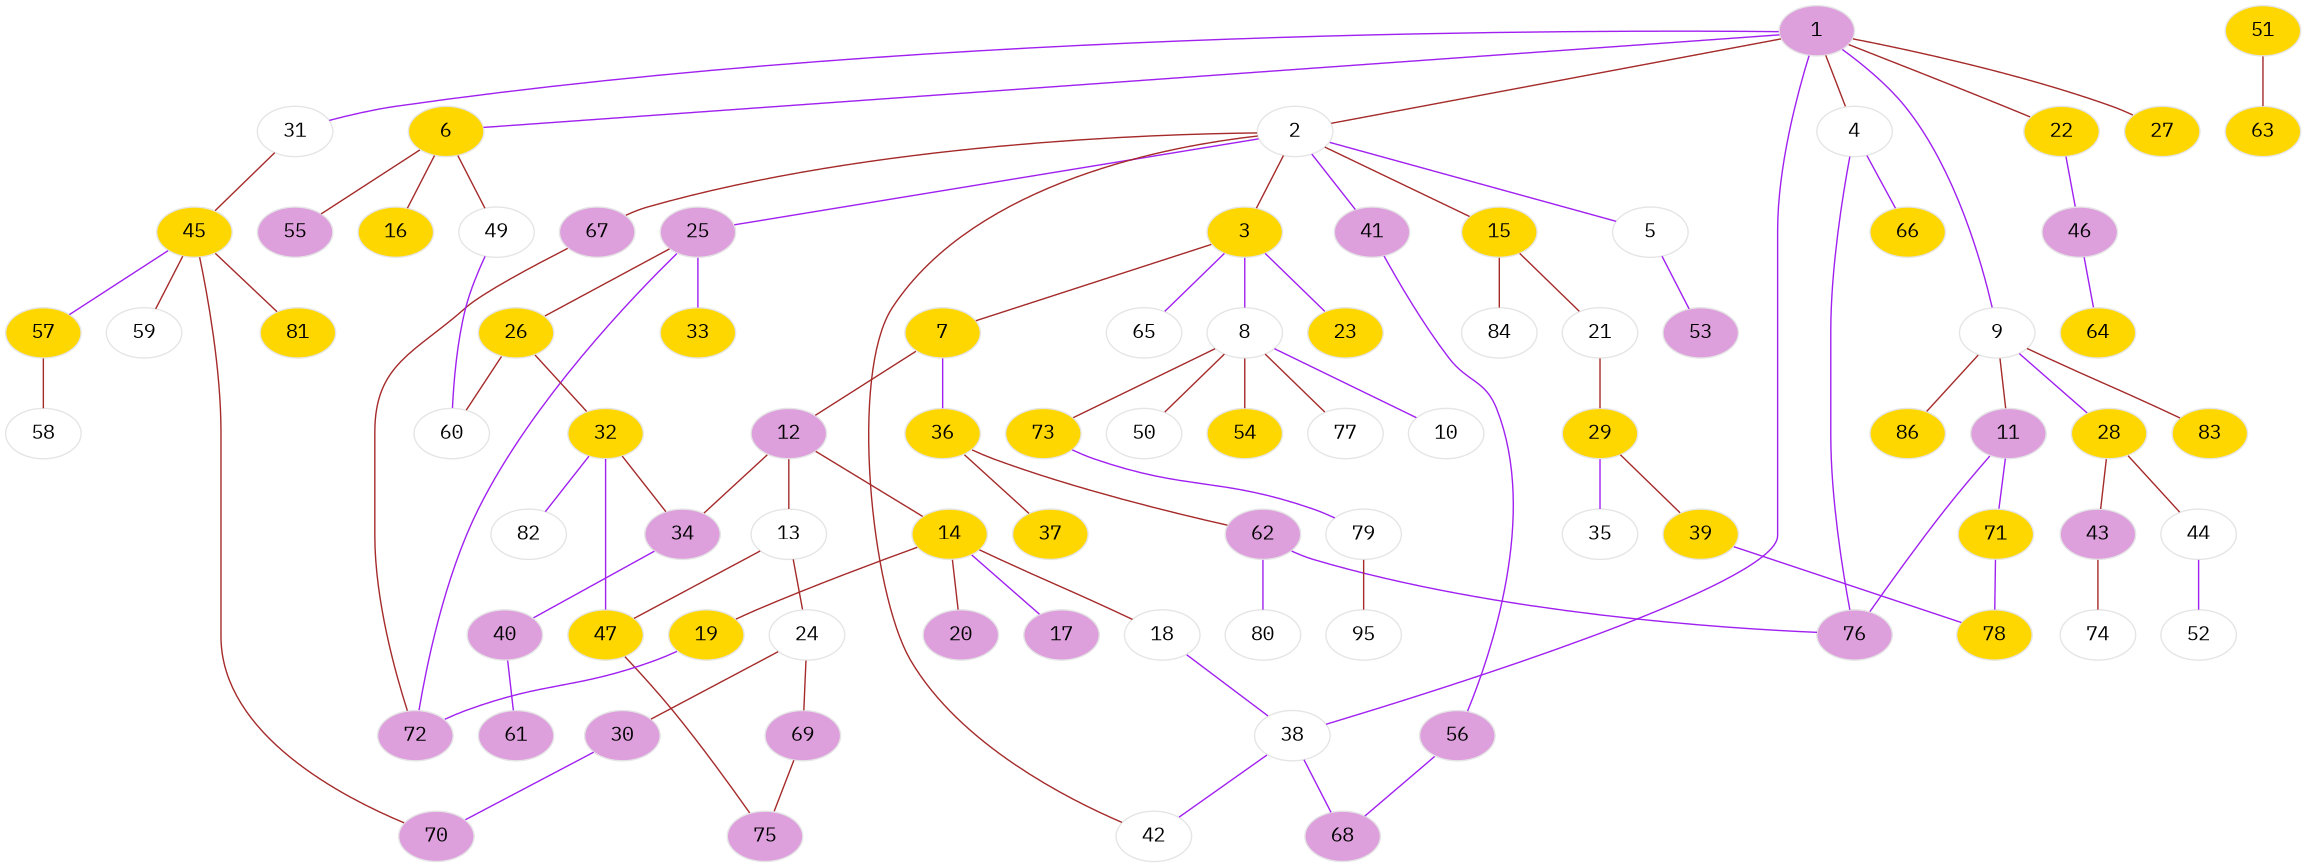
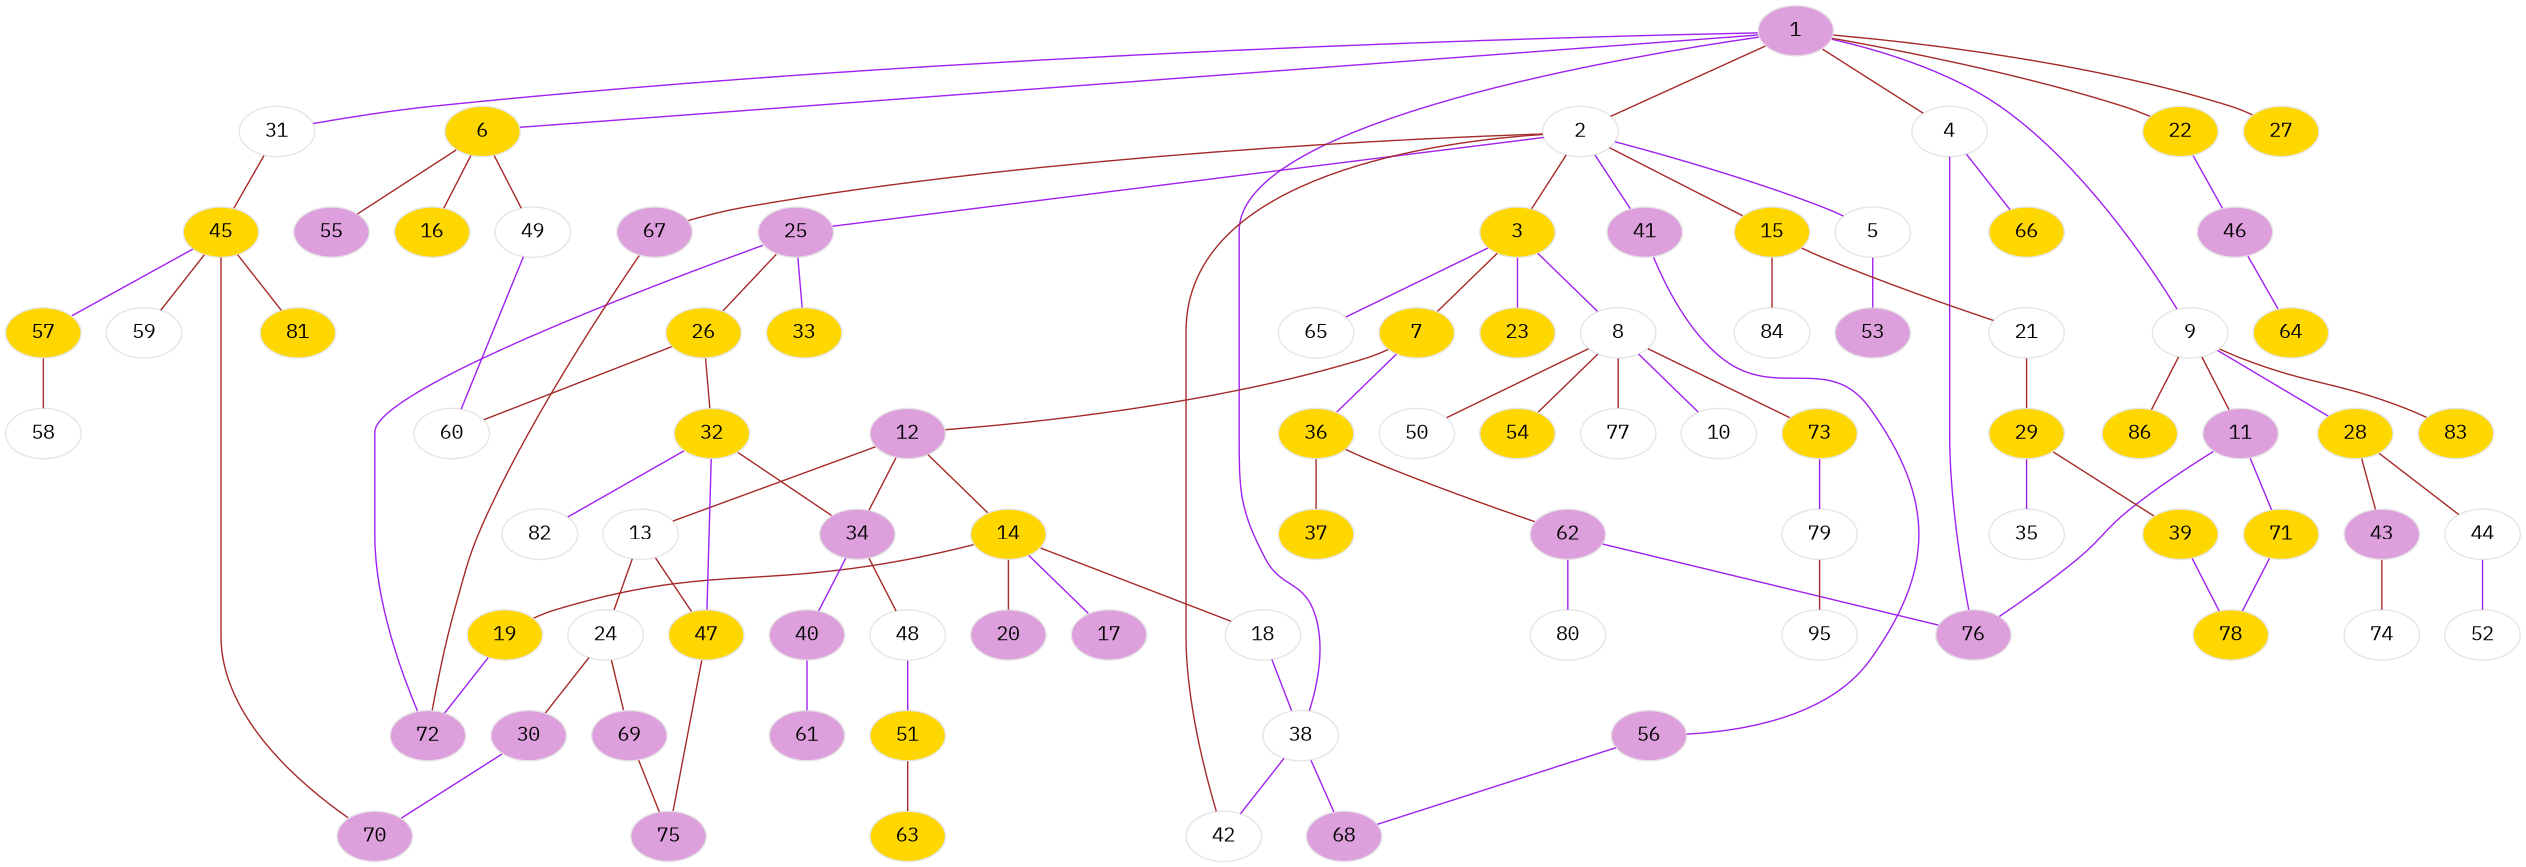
node "48": added
